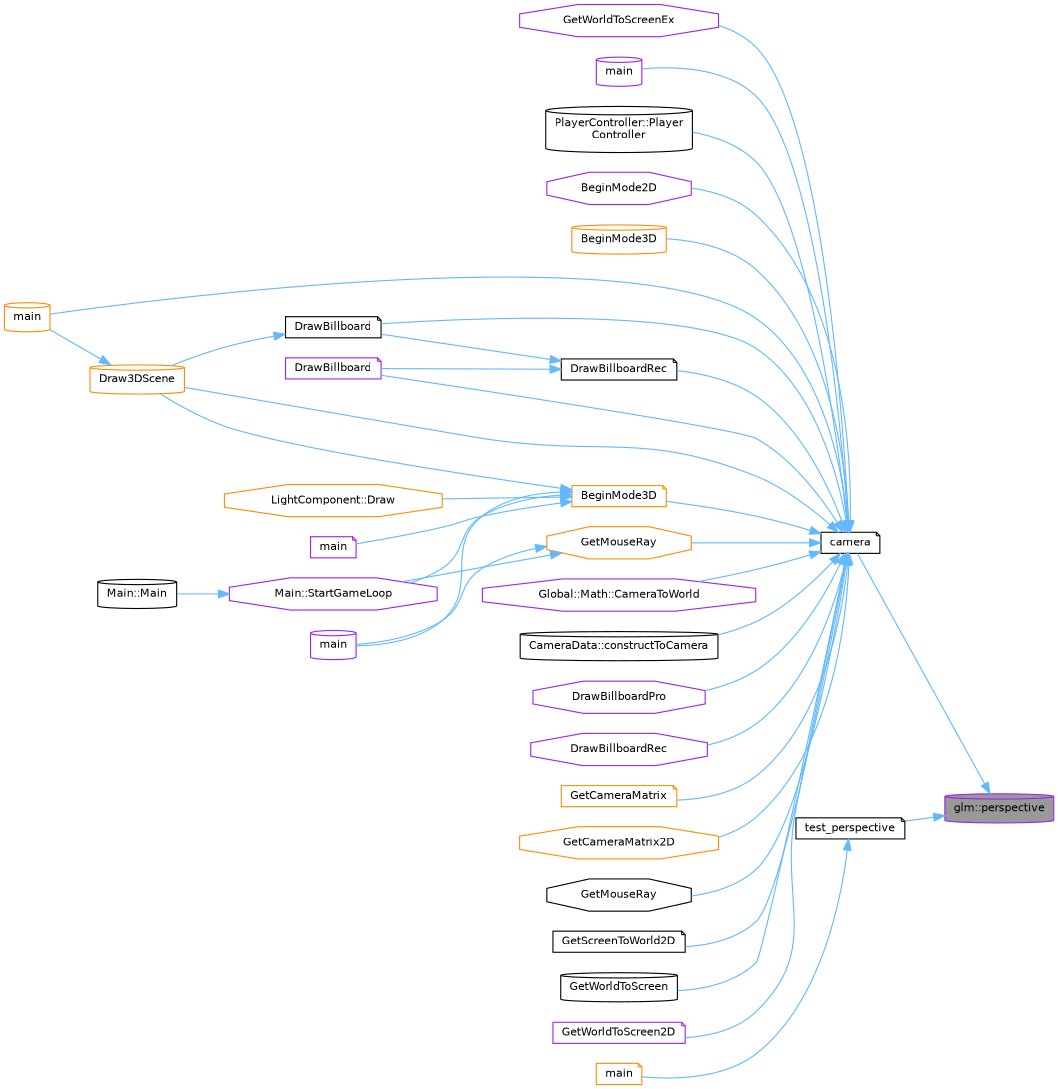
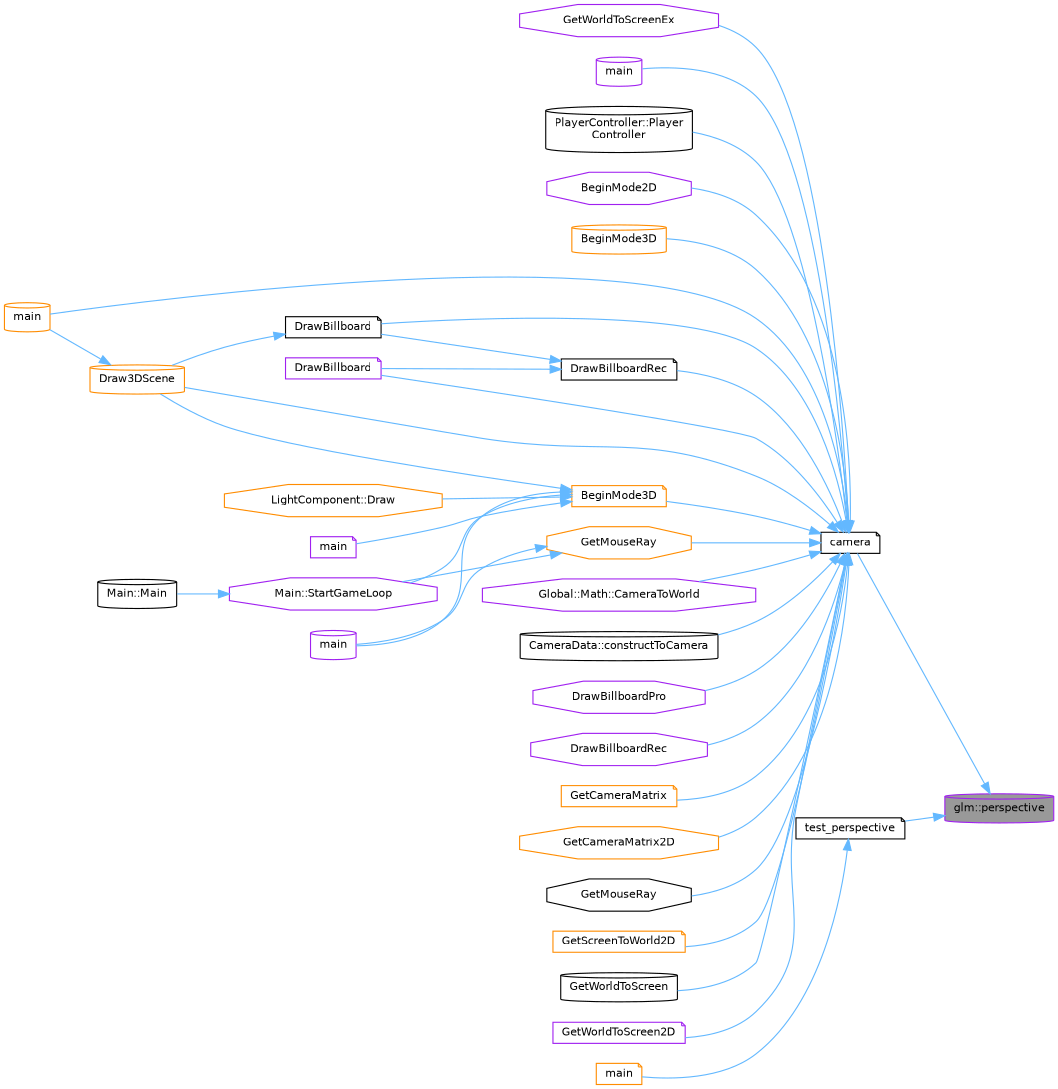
node "GetScreenToWorld2D": color black -> darkorange
